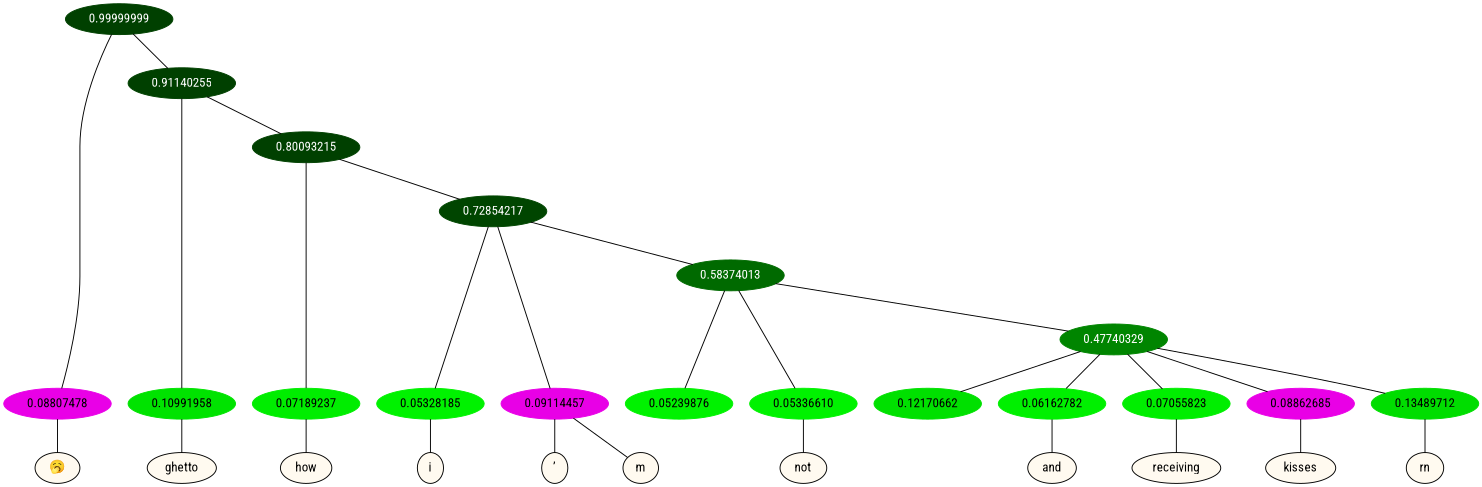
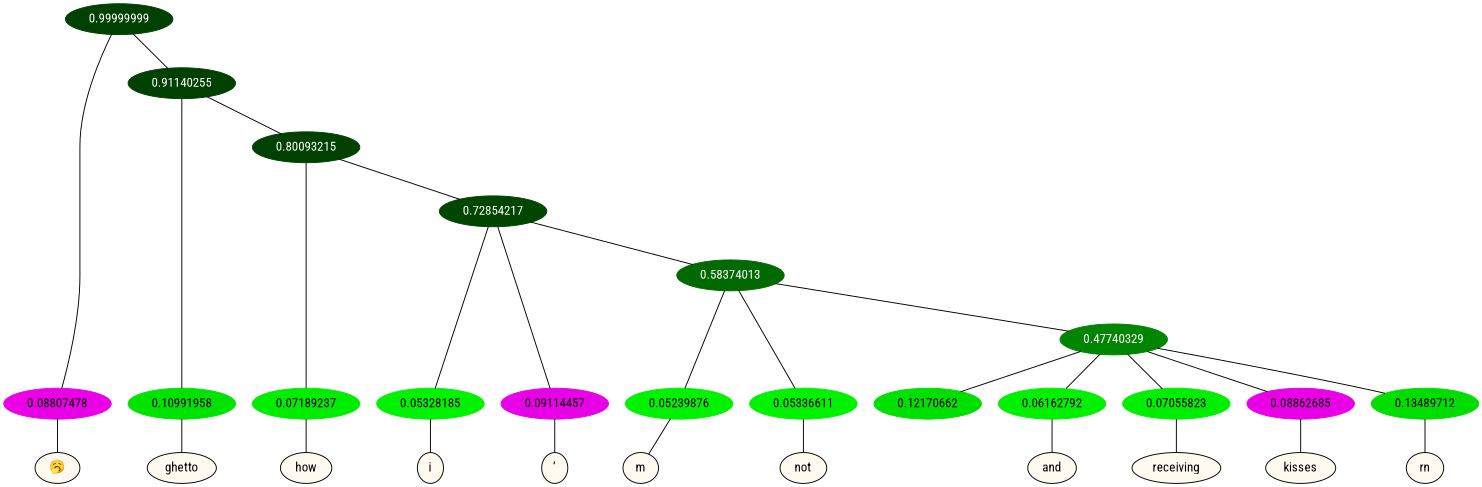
node "0.05336610": label "0.05336610" -> "0.05336611"
node "0.06162782": label "0.06162782" -> "0.06162792"
edge "0.09114457" -- "m": now "0.05239876" -- "m"
